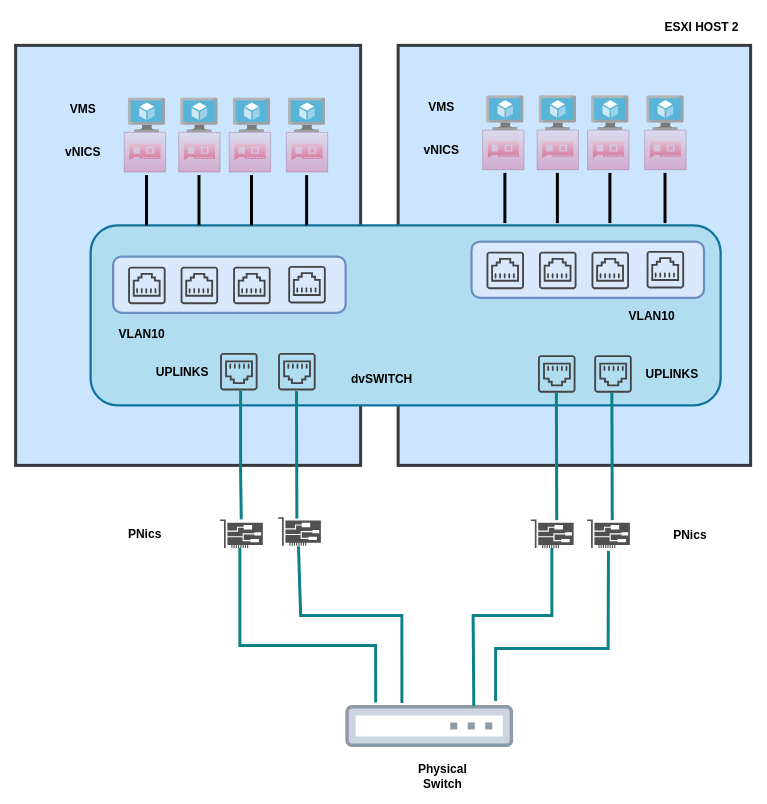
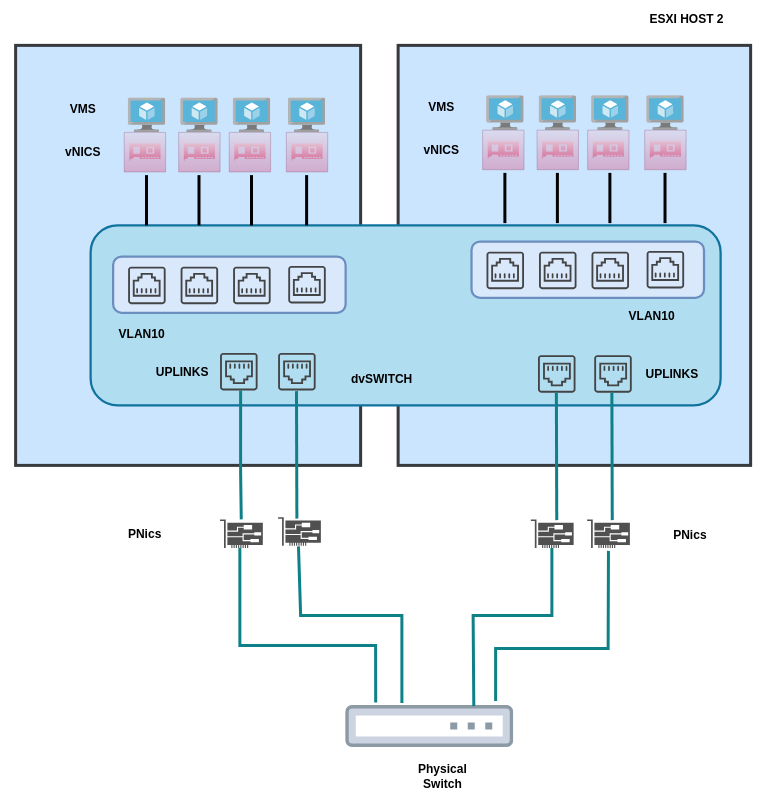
node "ESXI HOST 2": moved (702, 27) -> (687, 19)
